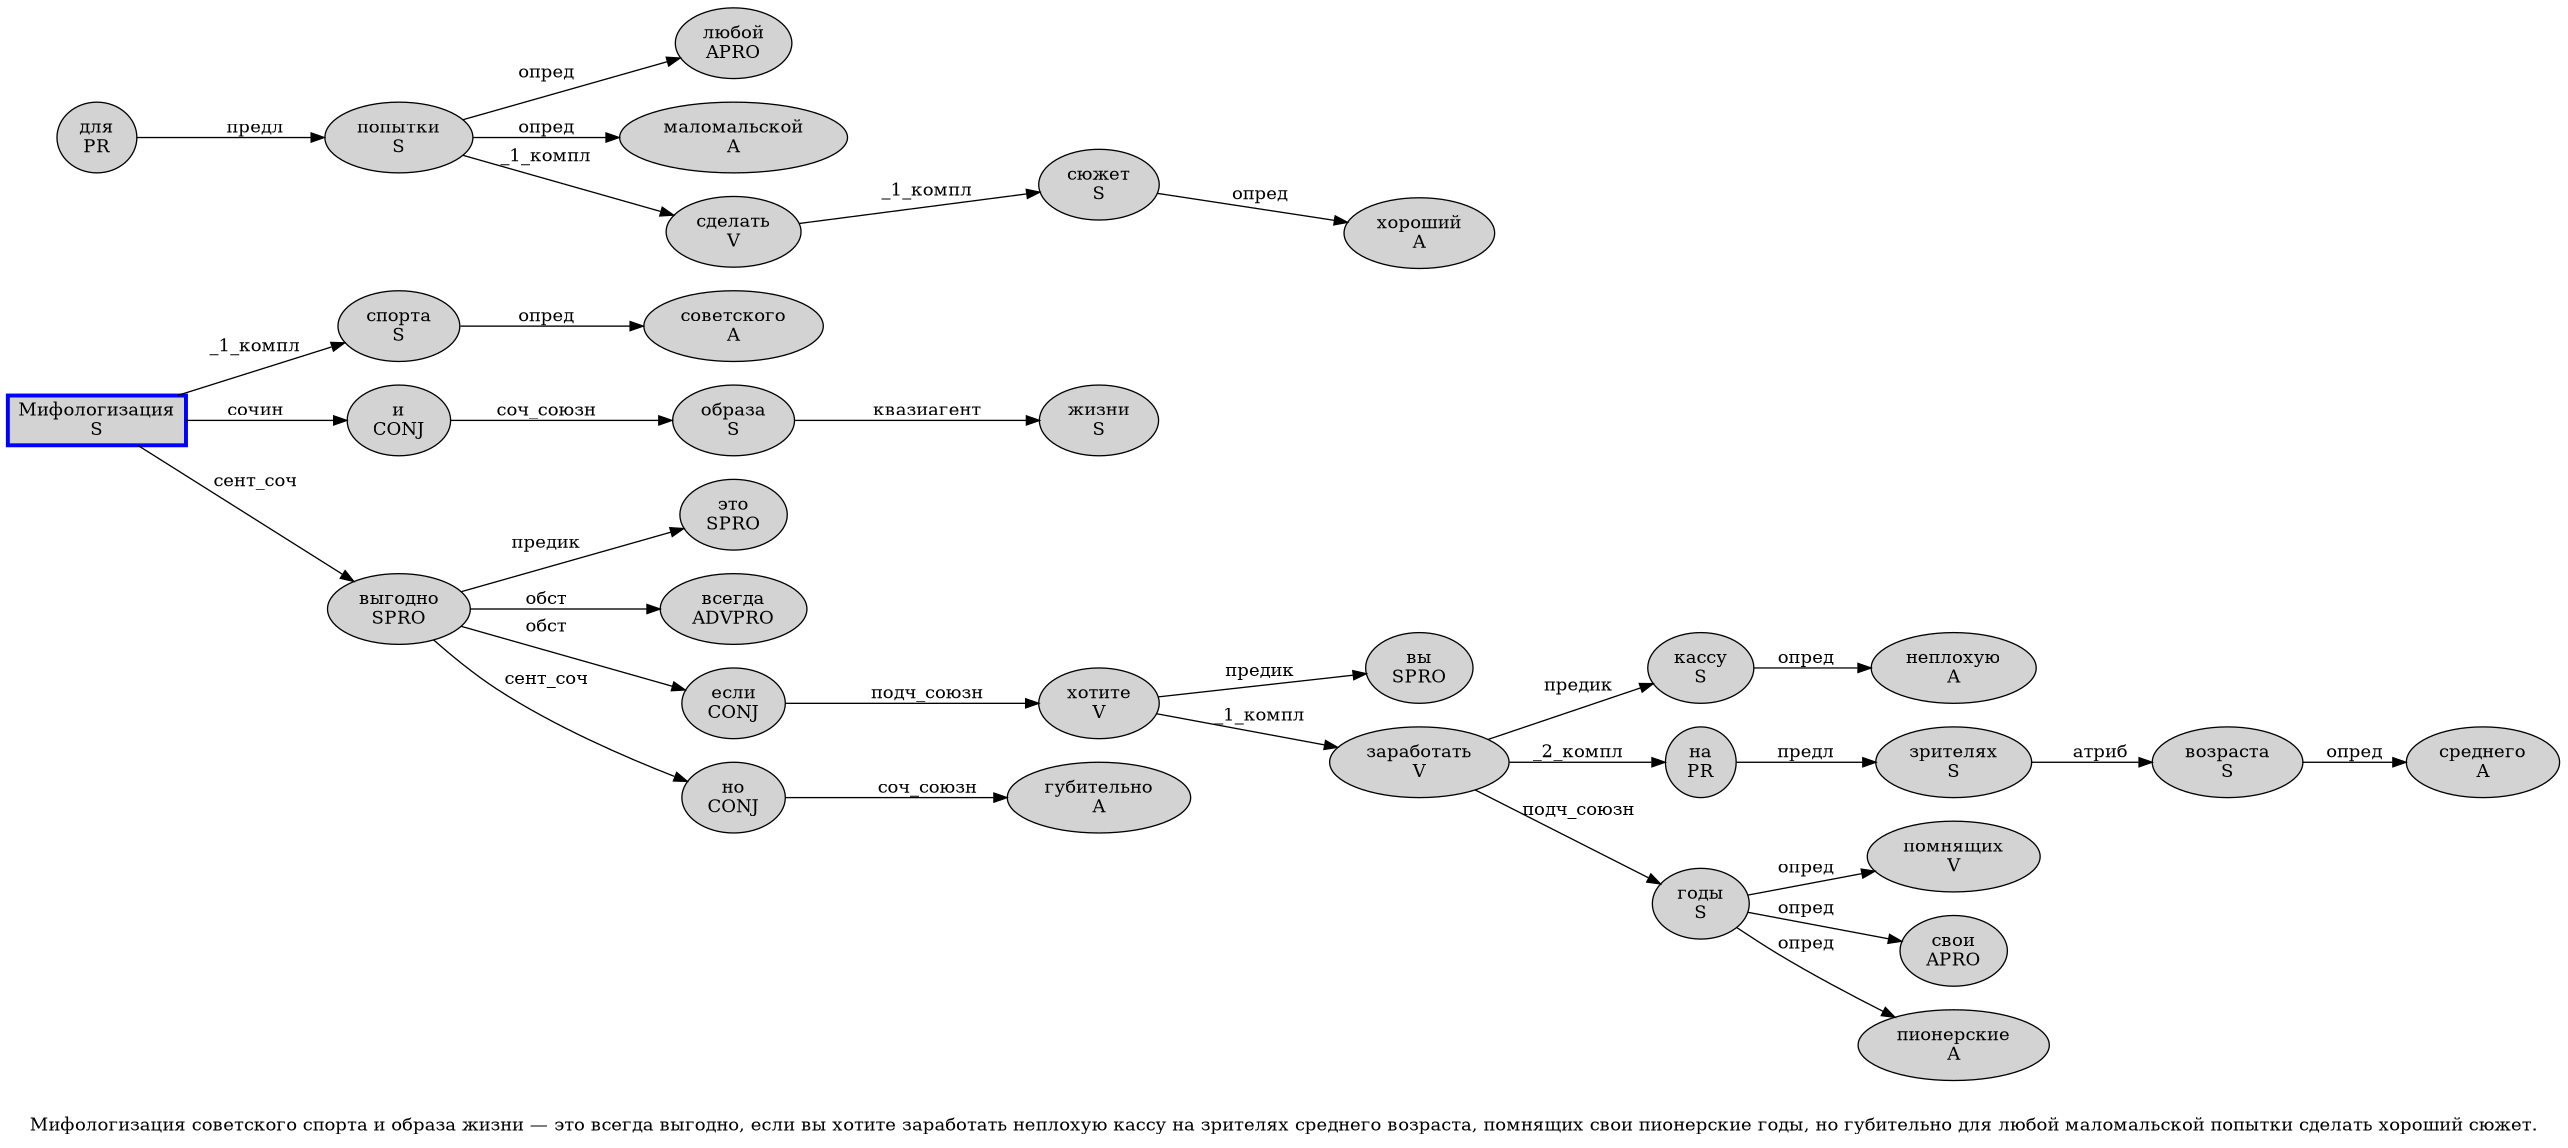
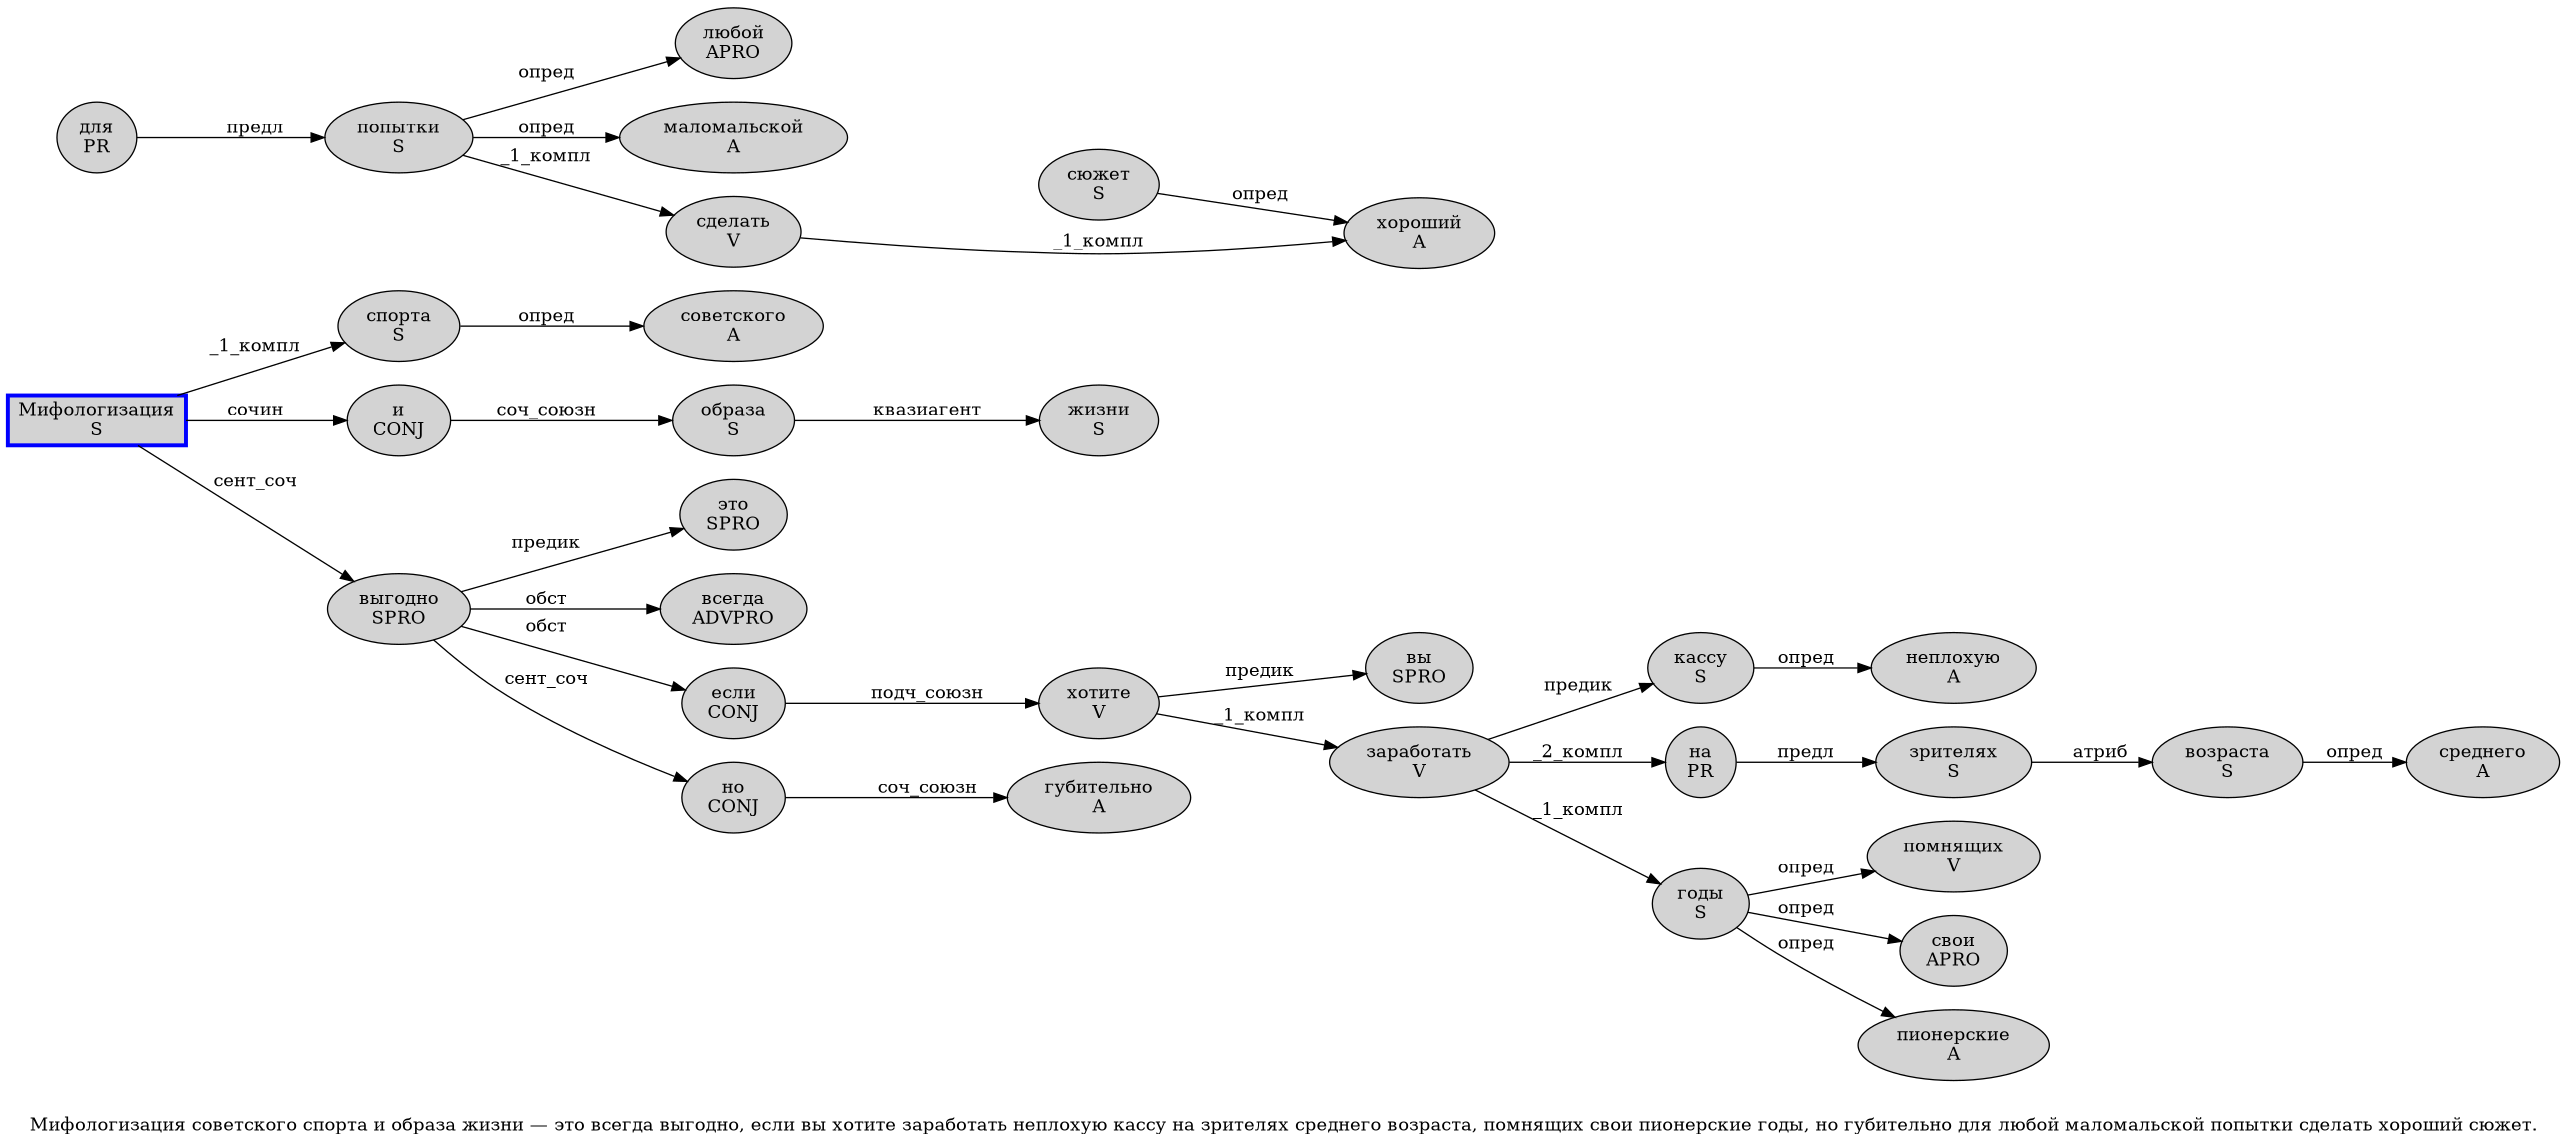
edge "сделать V" -> "сюжет S": now "сделать V" -> "хороший A"
edge "заработать V" -> "годы S": label "подч_союзн" -> "_1_компл"
